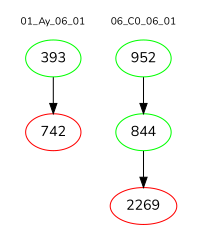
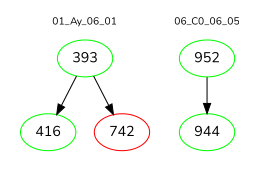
cluster "06_C0_06_01": label "06_C0_06_01" -> "06_C0_06_05"
node "416": added
node "844": label "844" -> "944"
node "2269": removed
